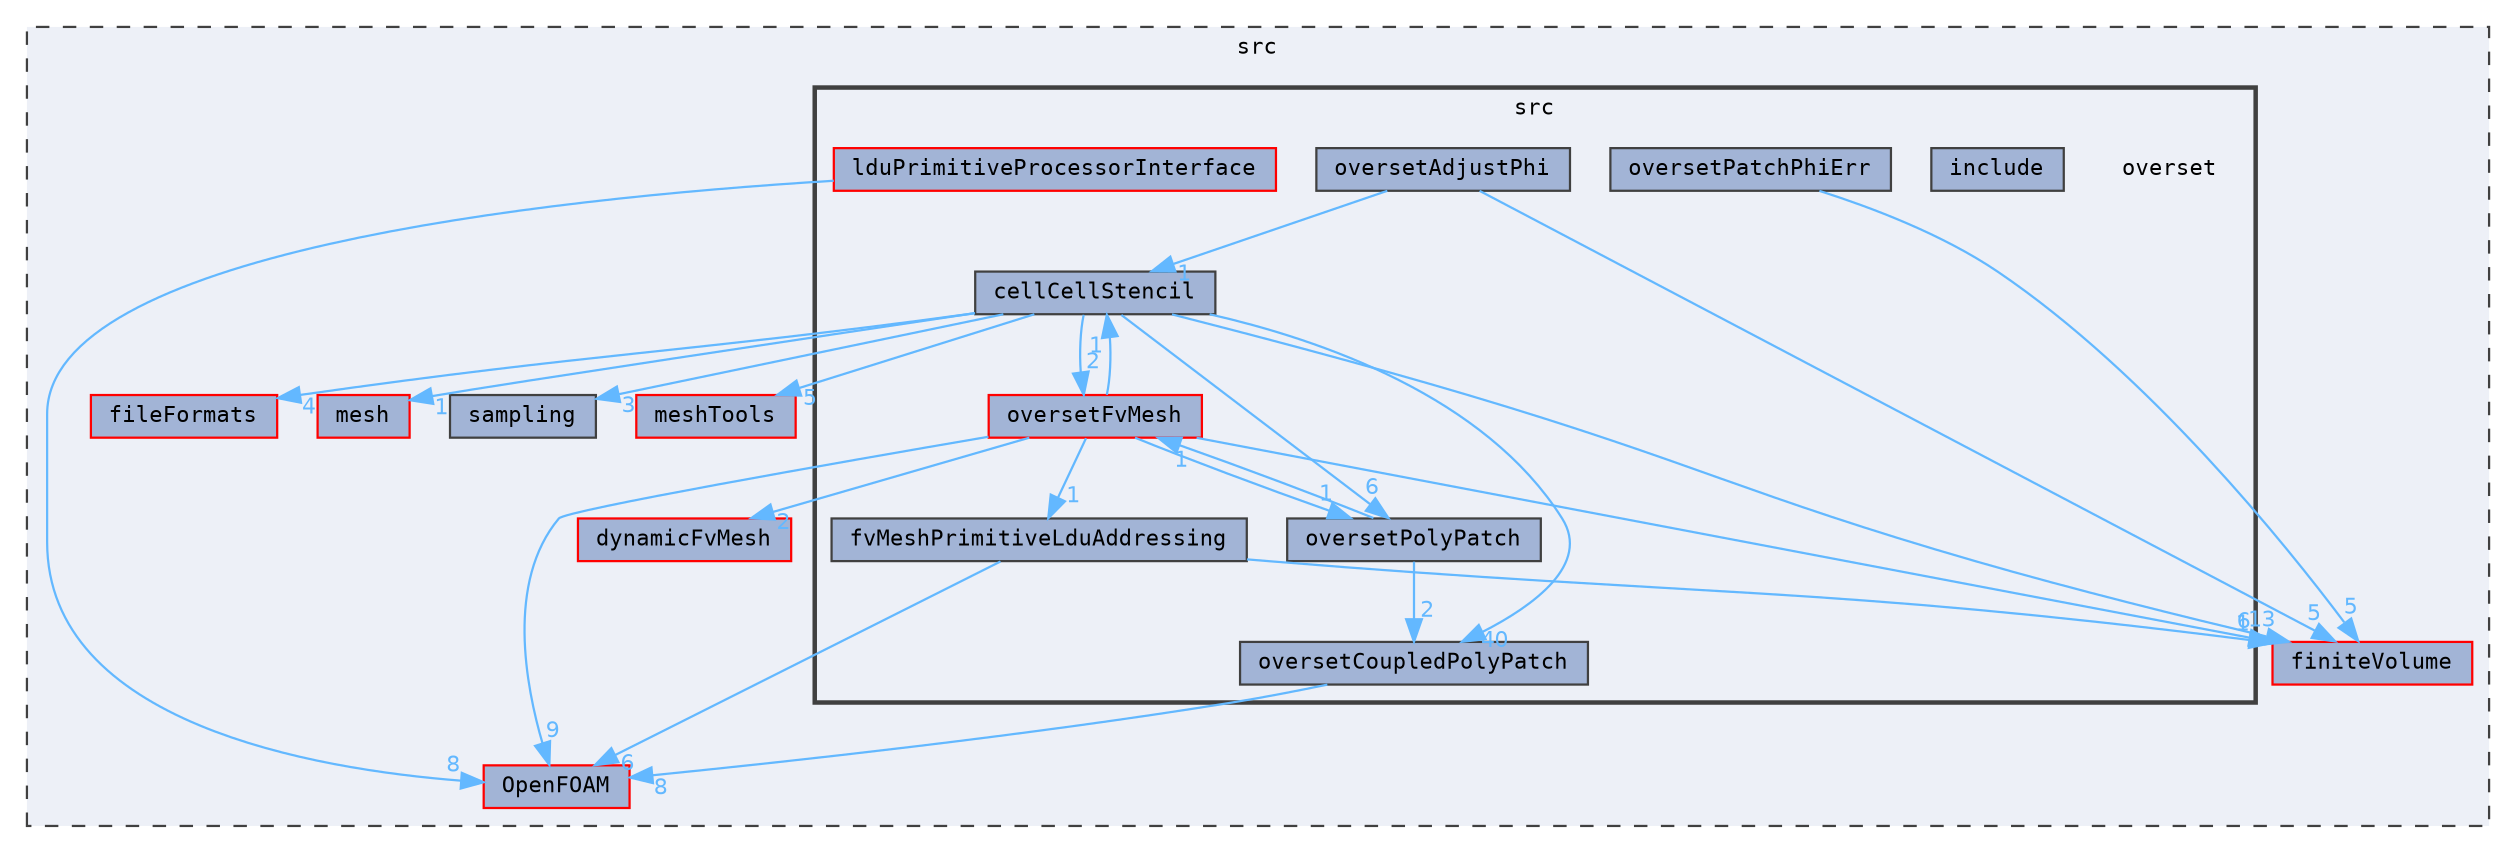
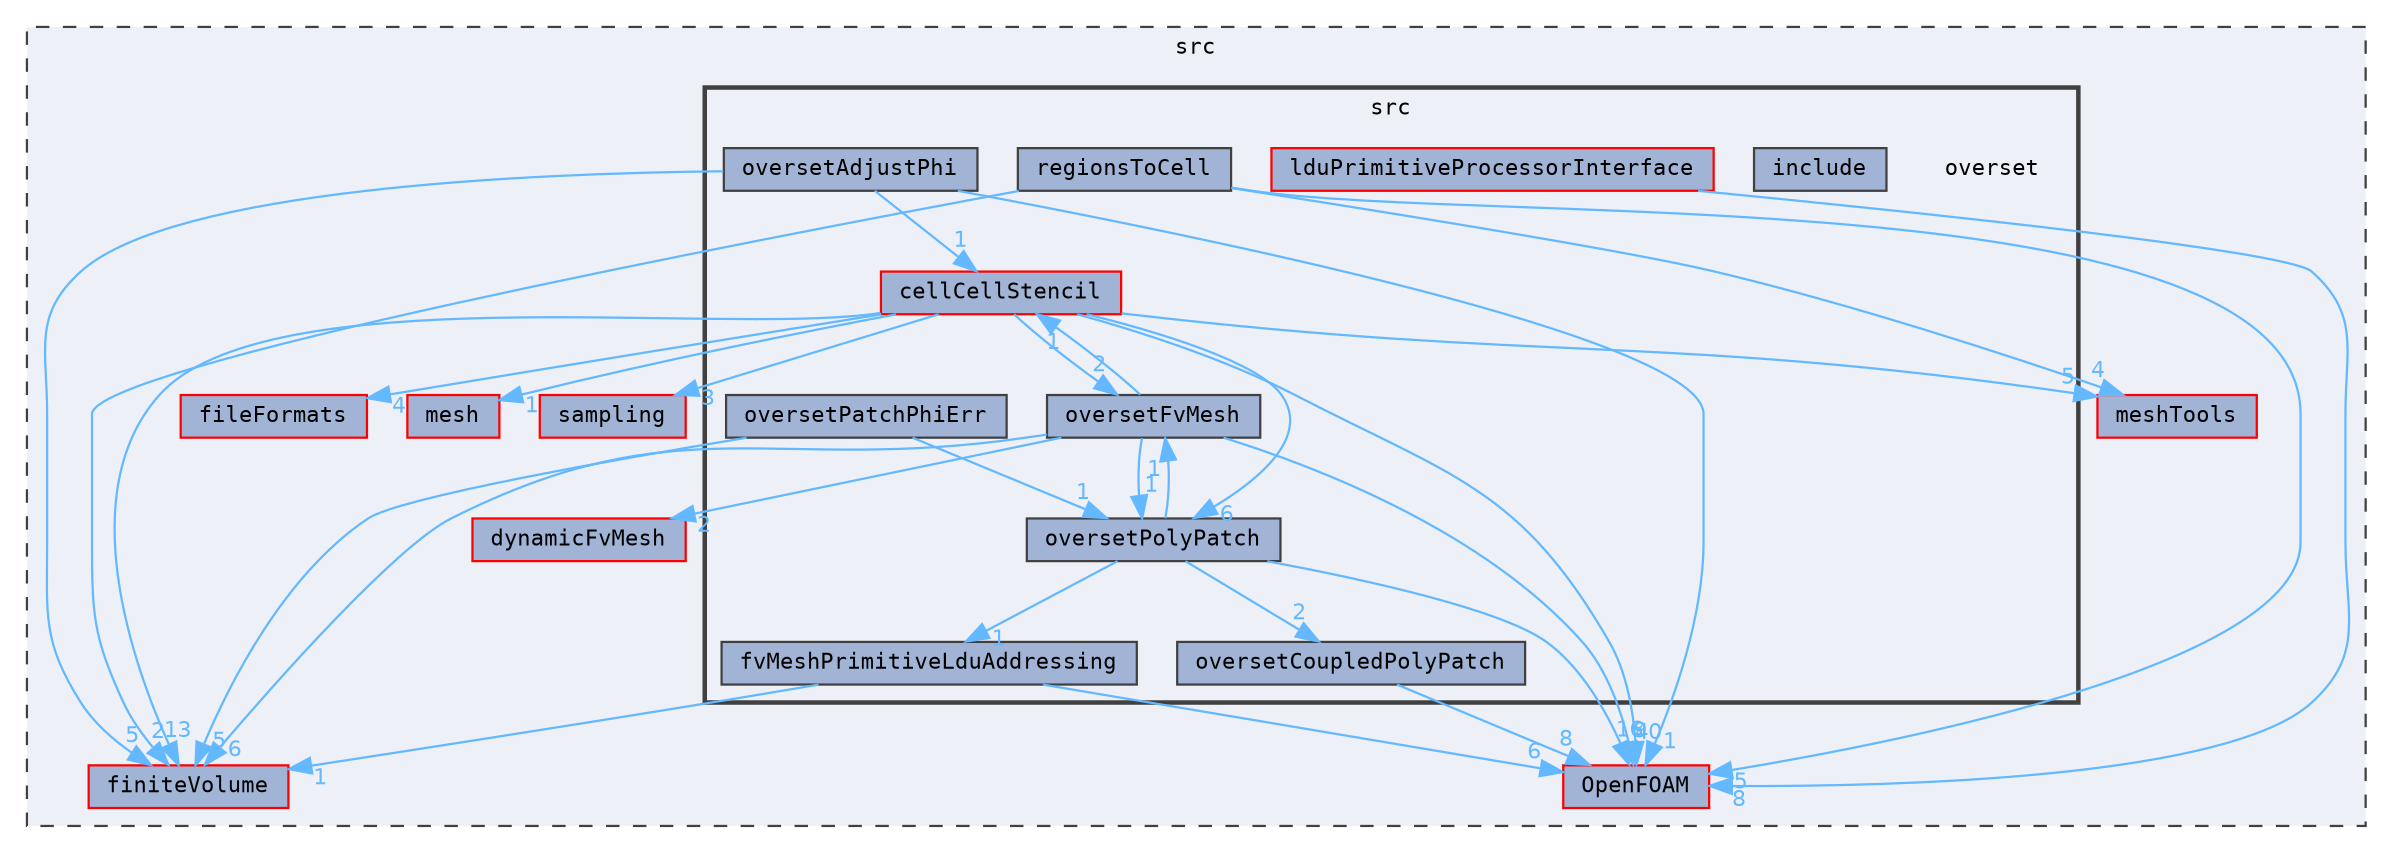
node "regionsToCell": added
node "cellCellStencil": color grey25 -> red
edge "oversetAdjustPhi" -> "OpenFOAM": added
node "sampling": color grey25 -> red
node "oversetFvMesh": color red -> grey25
edge "cellCellStencil" -> "oversetCoupledPolyPatch": now "cellCellStencil" -> "OpenFOAM"
edge "oversetFvMesh" -> "fvMeshPrimitiveLduAddressing": now "oversetPolyPatch" -> "fvMeshPrimitiveLduAddressing"
edge "oversetPatchPhiErr" -> "oversetPolyPatch": added
edge "oversetPolyPatch" -> "OpenFOAM": added
